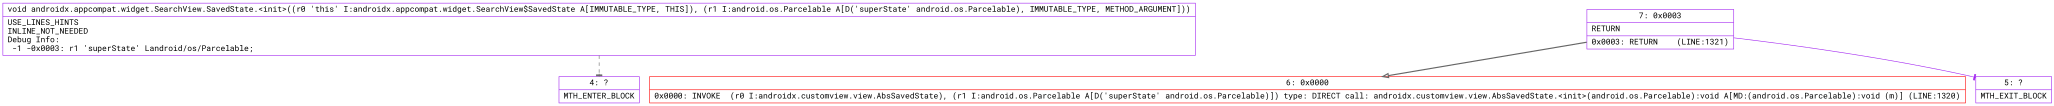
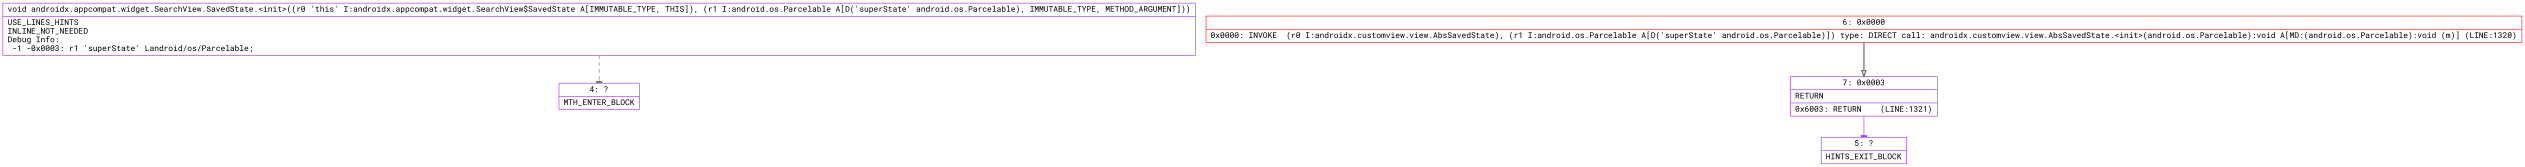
node "7: 0x0003": text "0x0003: RETURN    (LINE:1321)" -> "0x6003: RETURN    (LINE:1321)"
edge "7: 0x0003" -> "6: 0x0000": reversed
node "5: ?": text "MTH_EXIT_BLOCK" -> "HINTS_EXIT_BLOCK"
